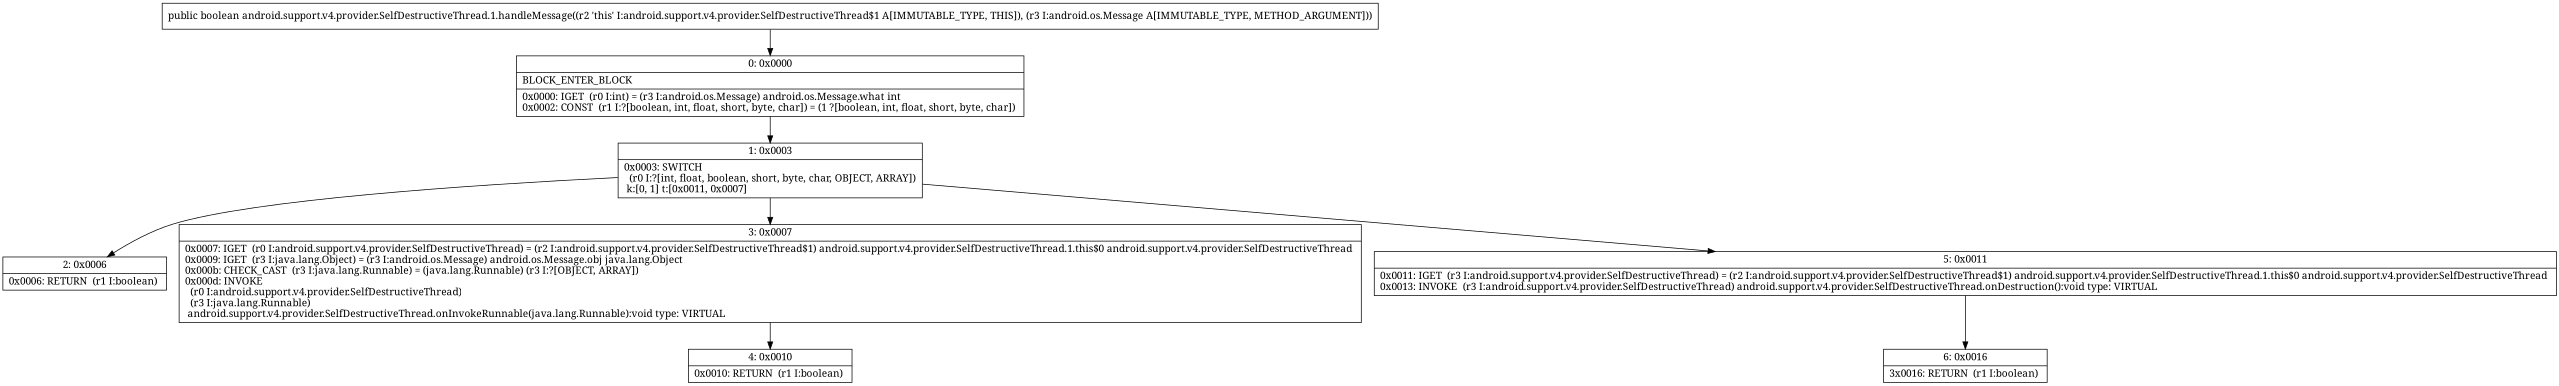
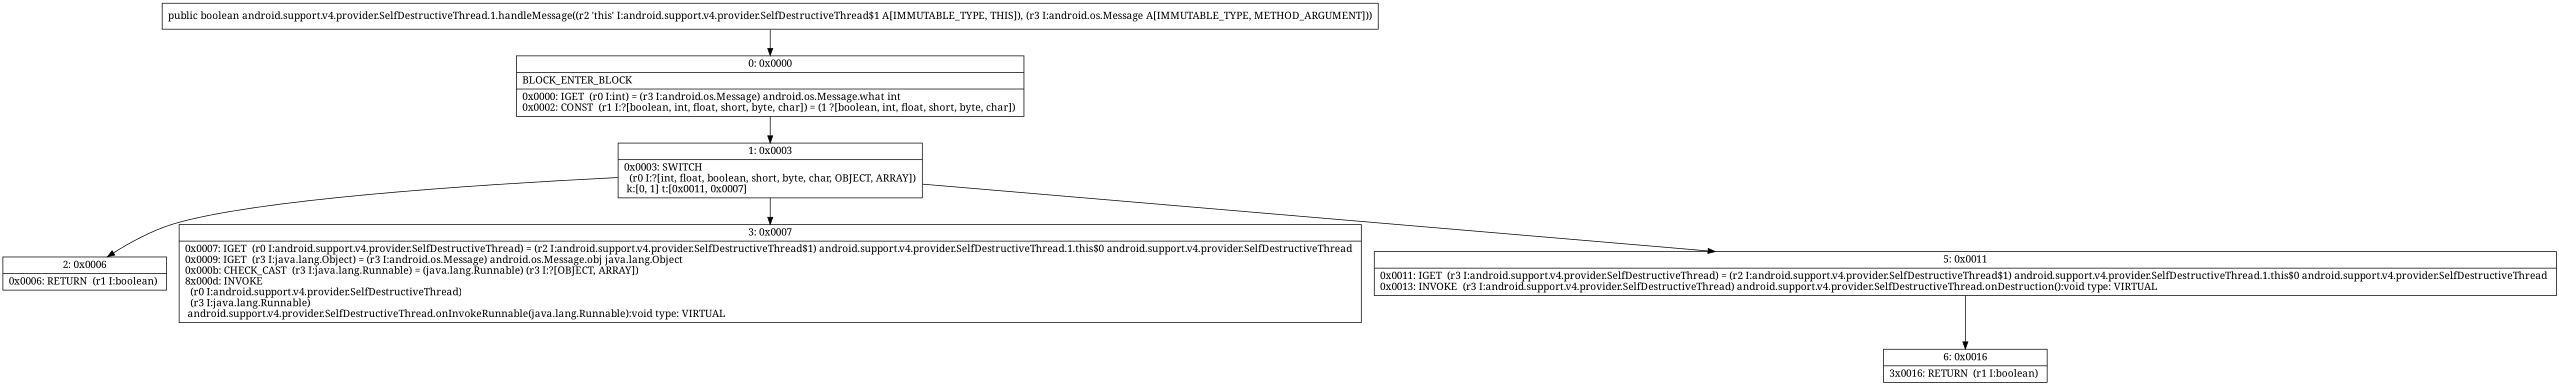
node "3: 0x0007": text "0x000d: INVOKE" -> "8x000d: INVOKE"
node "4: 0x0010": removed
